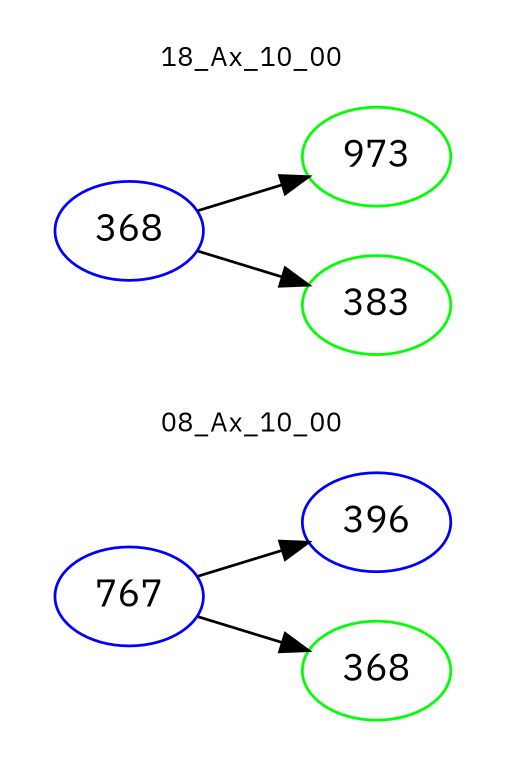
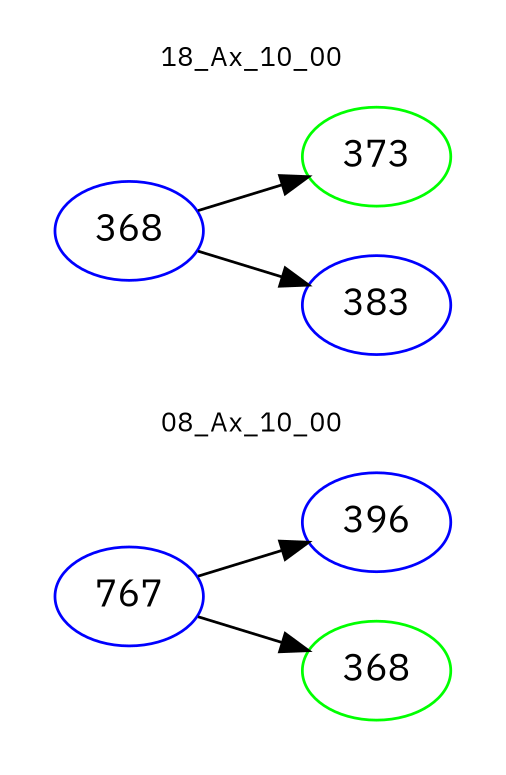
node "973": label "973" -> "373"
node "383": color green -> blue
